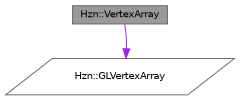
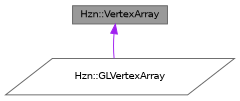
edge "Hzn::VertexArray" -> "Hzn::GLVertexArray": reversed
